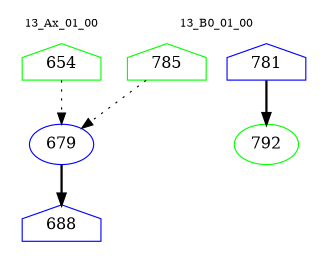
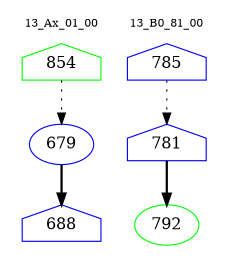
cluster "13_B0_01_00": label "13_B0_01_00" -> "13_B0_81_00"
node "654": label "654" -> "854"
node "785": color green -> blue
edge "785" -> "679": now "785" -> "781"
